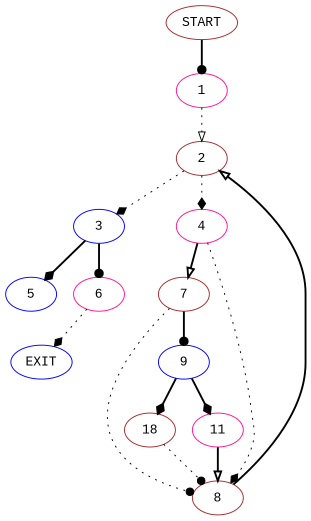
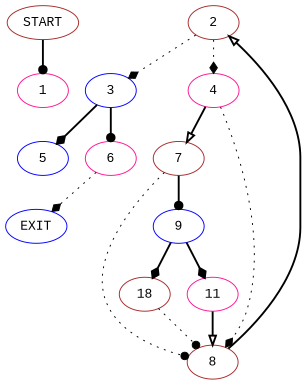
edge "1" -> "2": removed
